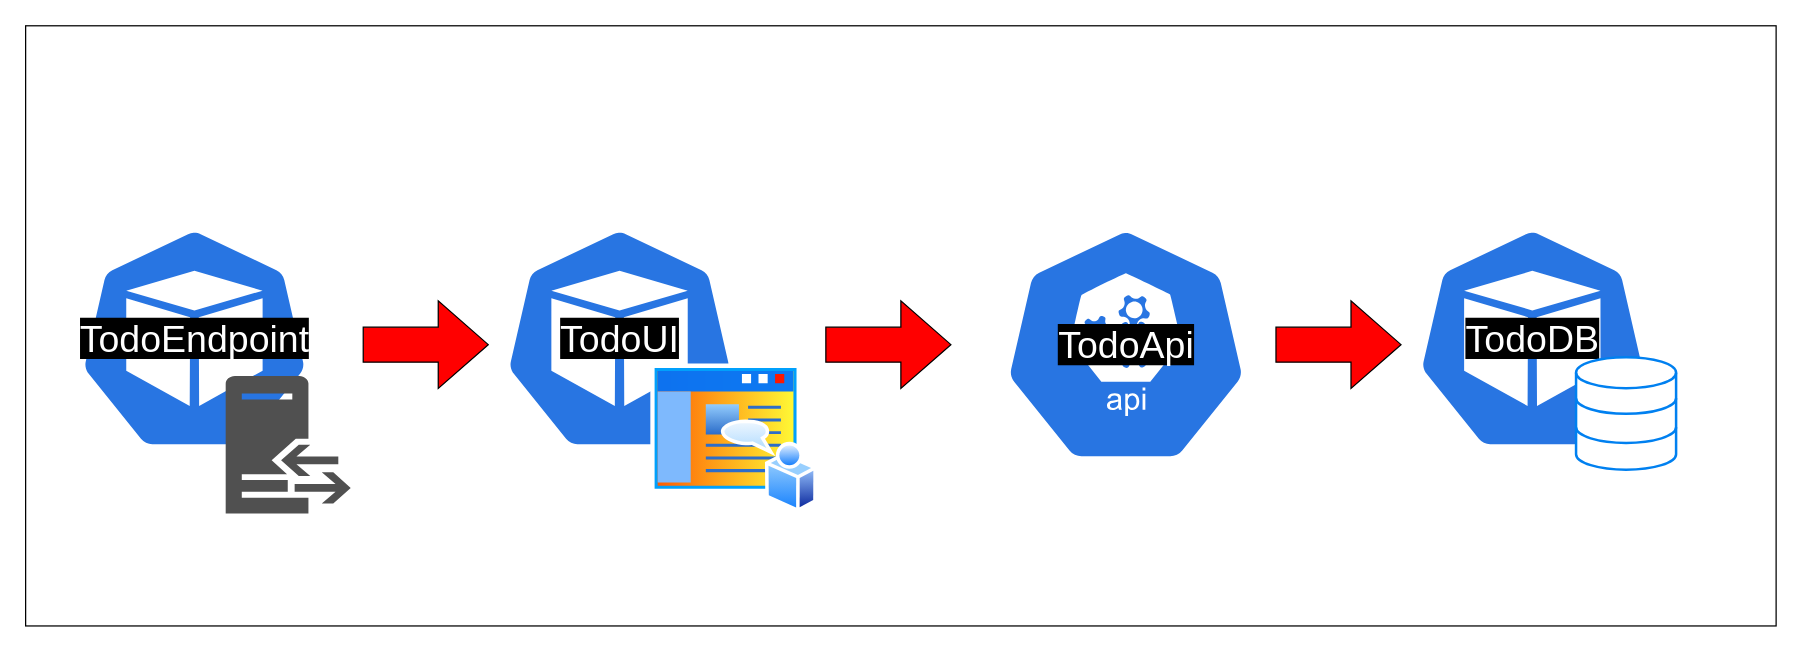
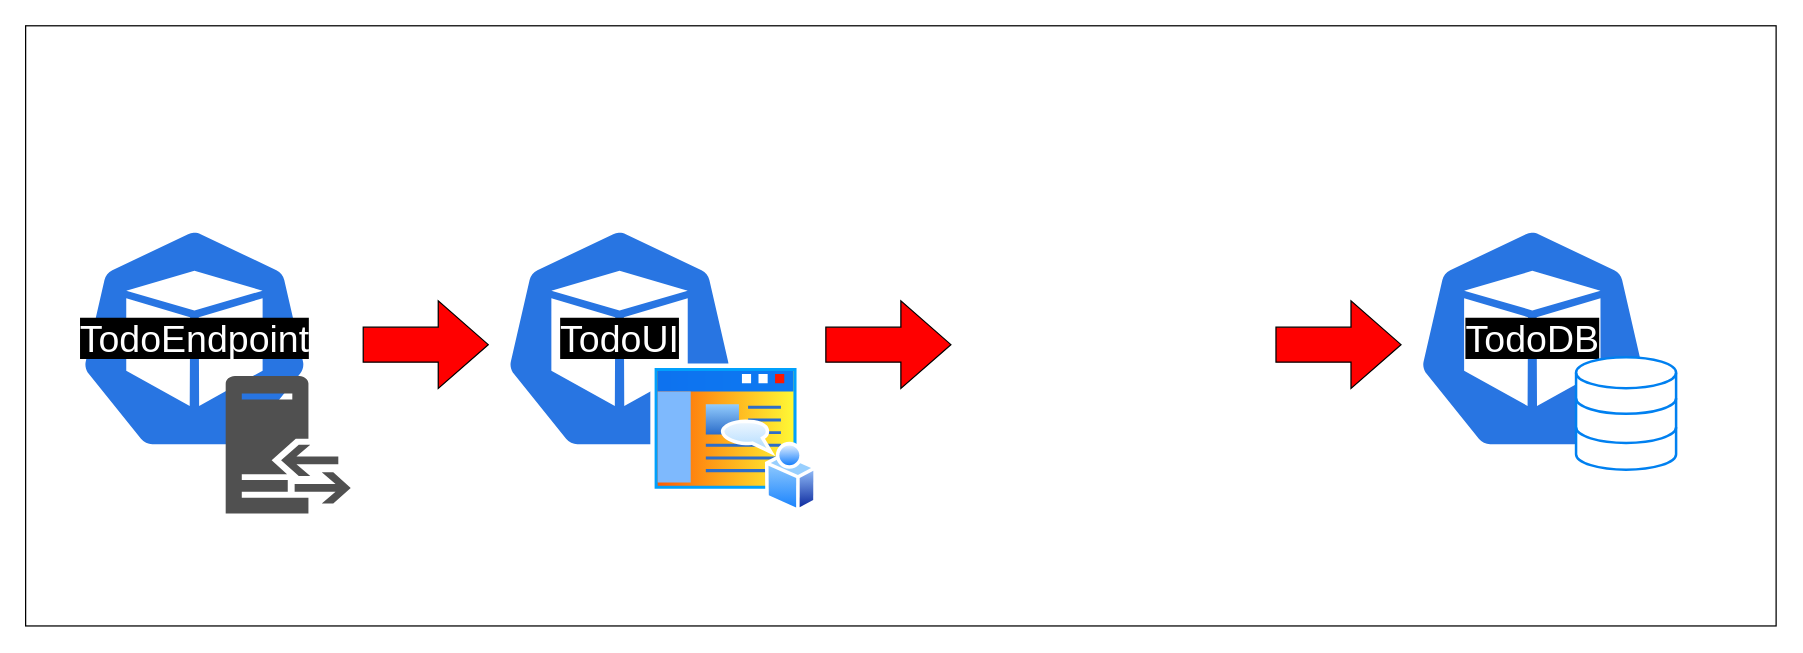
node "TodoApi": removed
